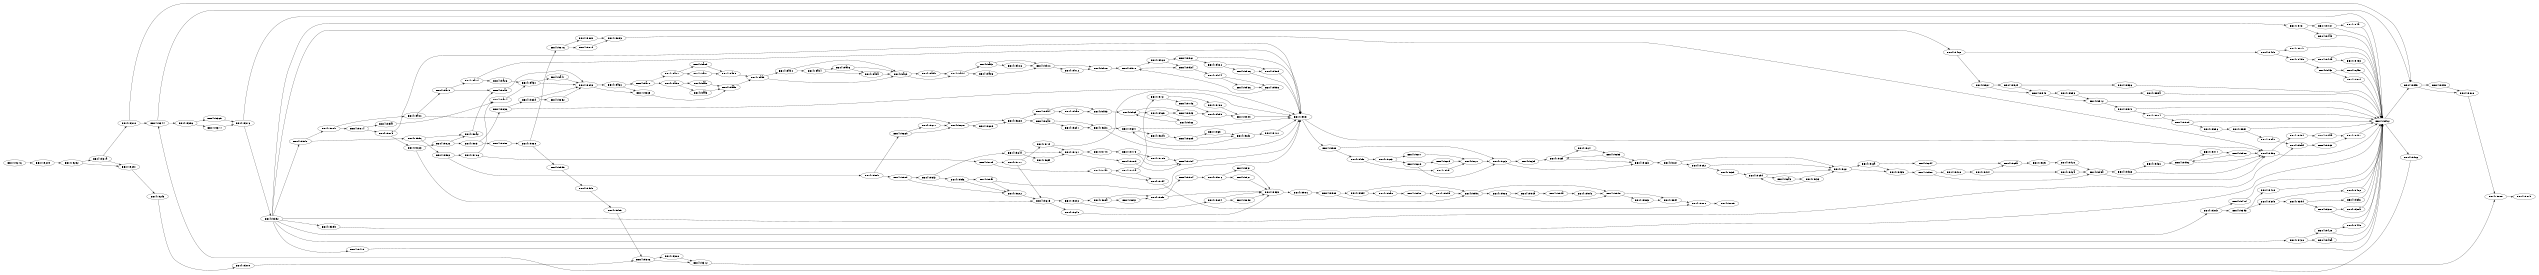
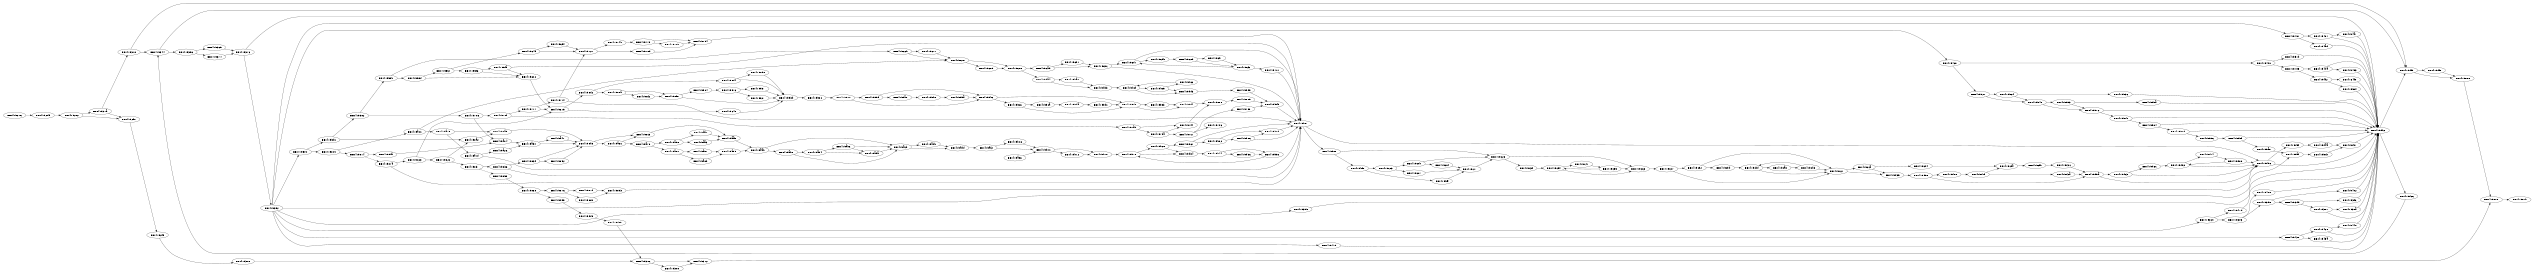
edge "BB_419add" -> "BB_419ae6": removed
edge "BB_419805" -> "BB_419bdb": added
edge "BB_4197d6" -> "BB_419bd9": removed
